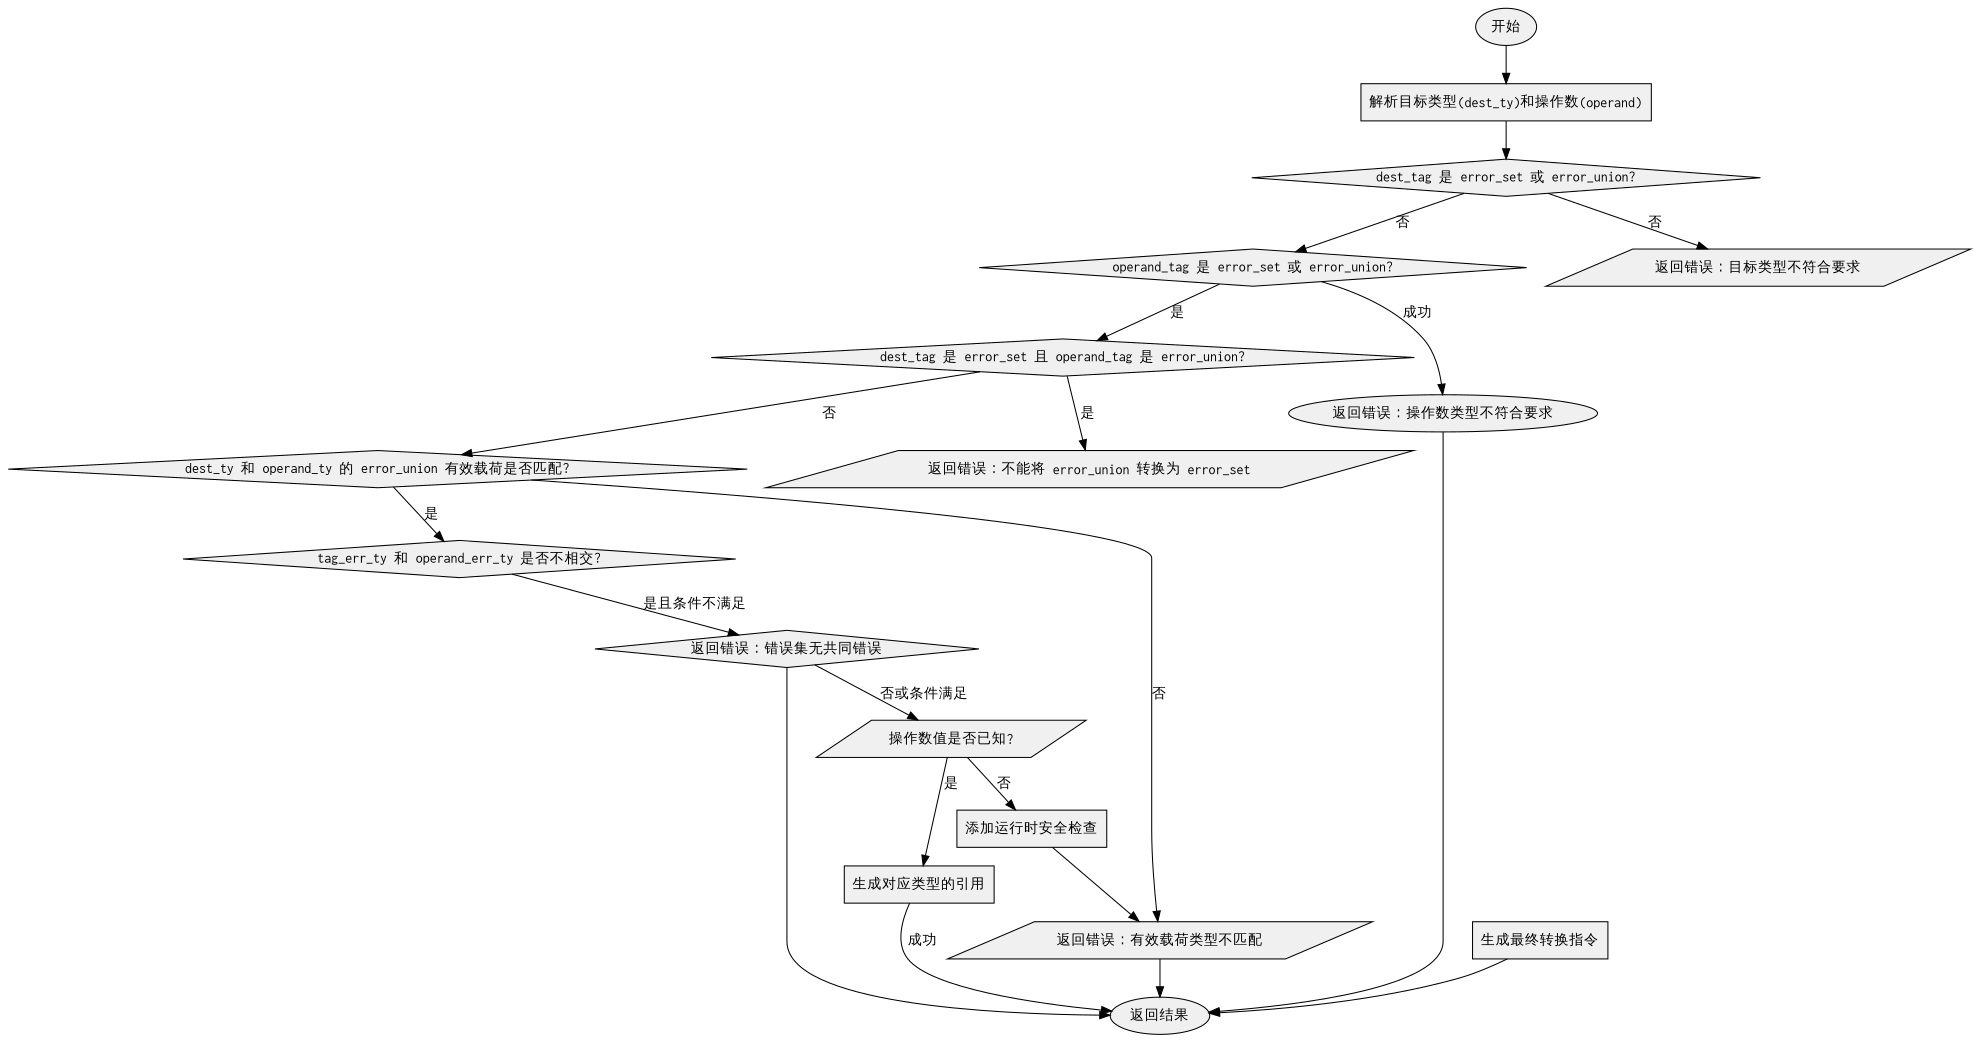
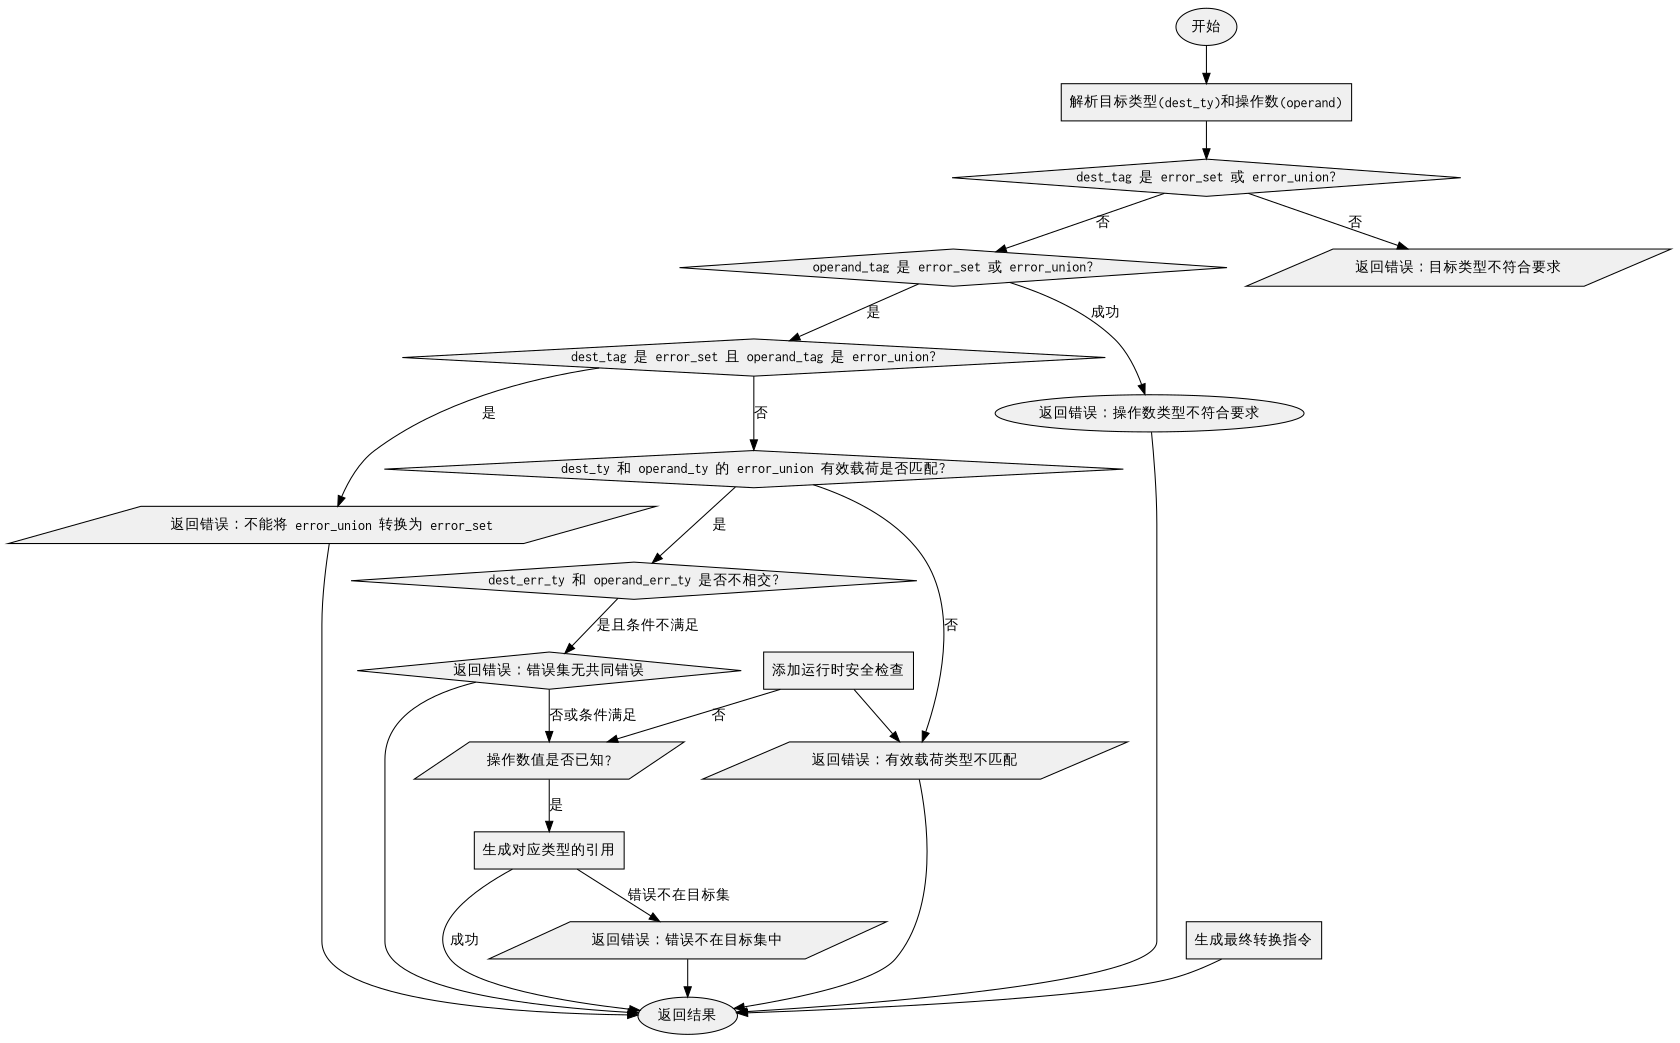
node "tag_err_ty 和 operand_err_ty 是否不相交?": label "tag_err_ty 和 operand_err_ty 是否不相交?" -> "dest_err_ty 和 operand_err_ty 是否不相交?"
edge "操作数值是否已知?" -> "添加运行时安全检查": reversed
edge "返回错误：不能将 error_union 转换为 error_set" -> "返回结果": added
node "返回错误：错误不在目标集中": added
